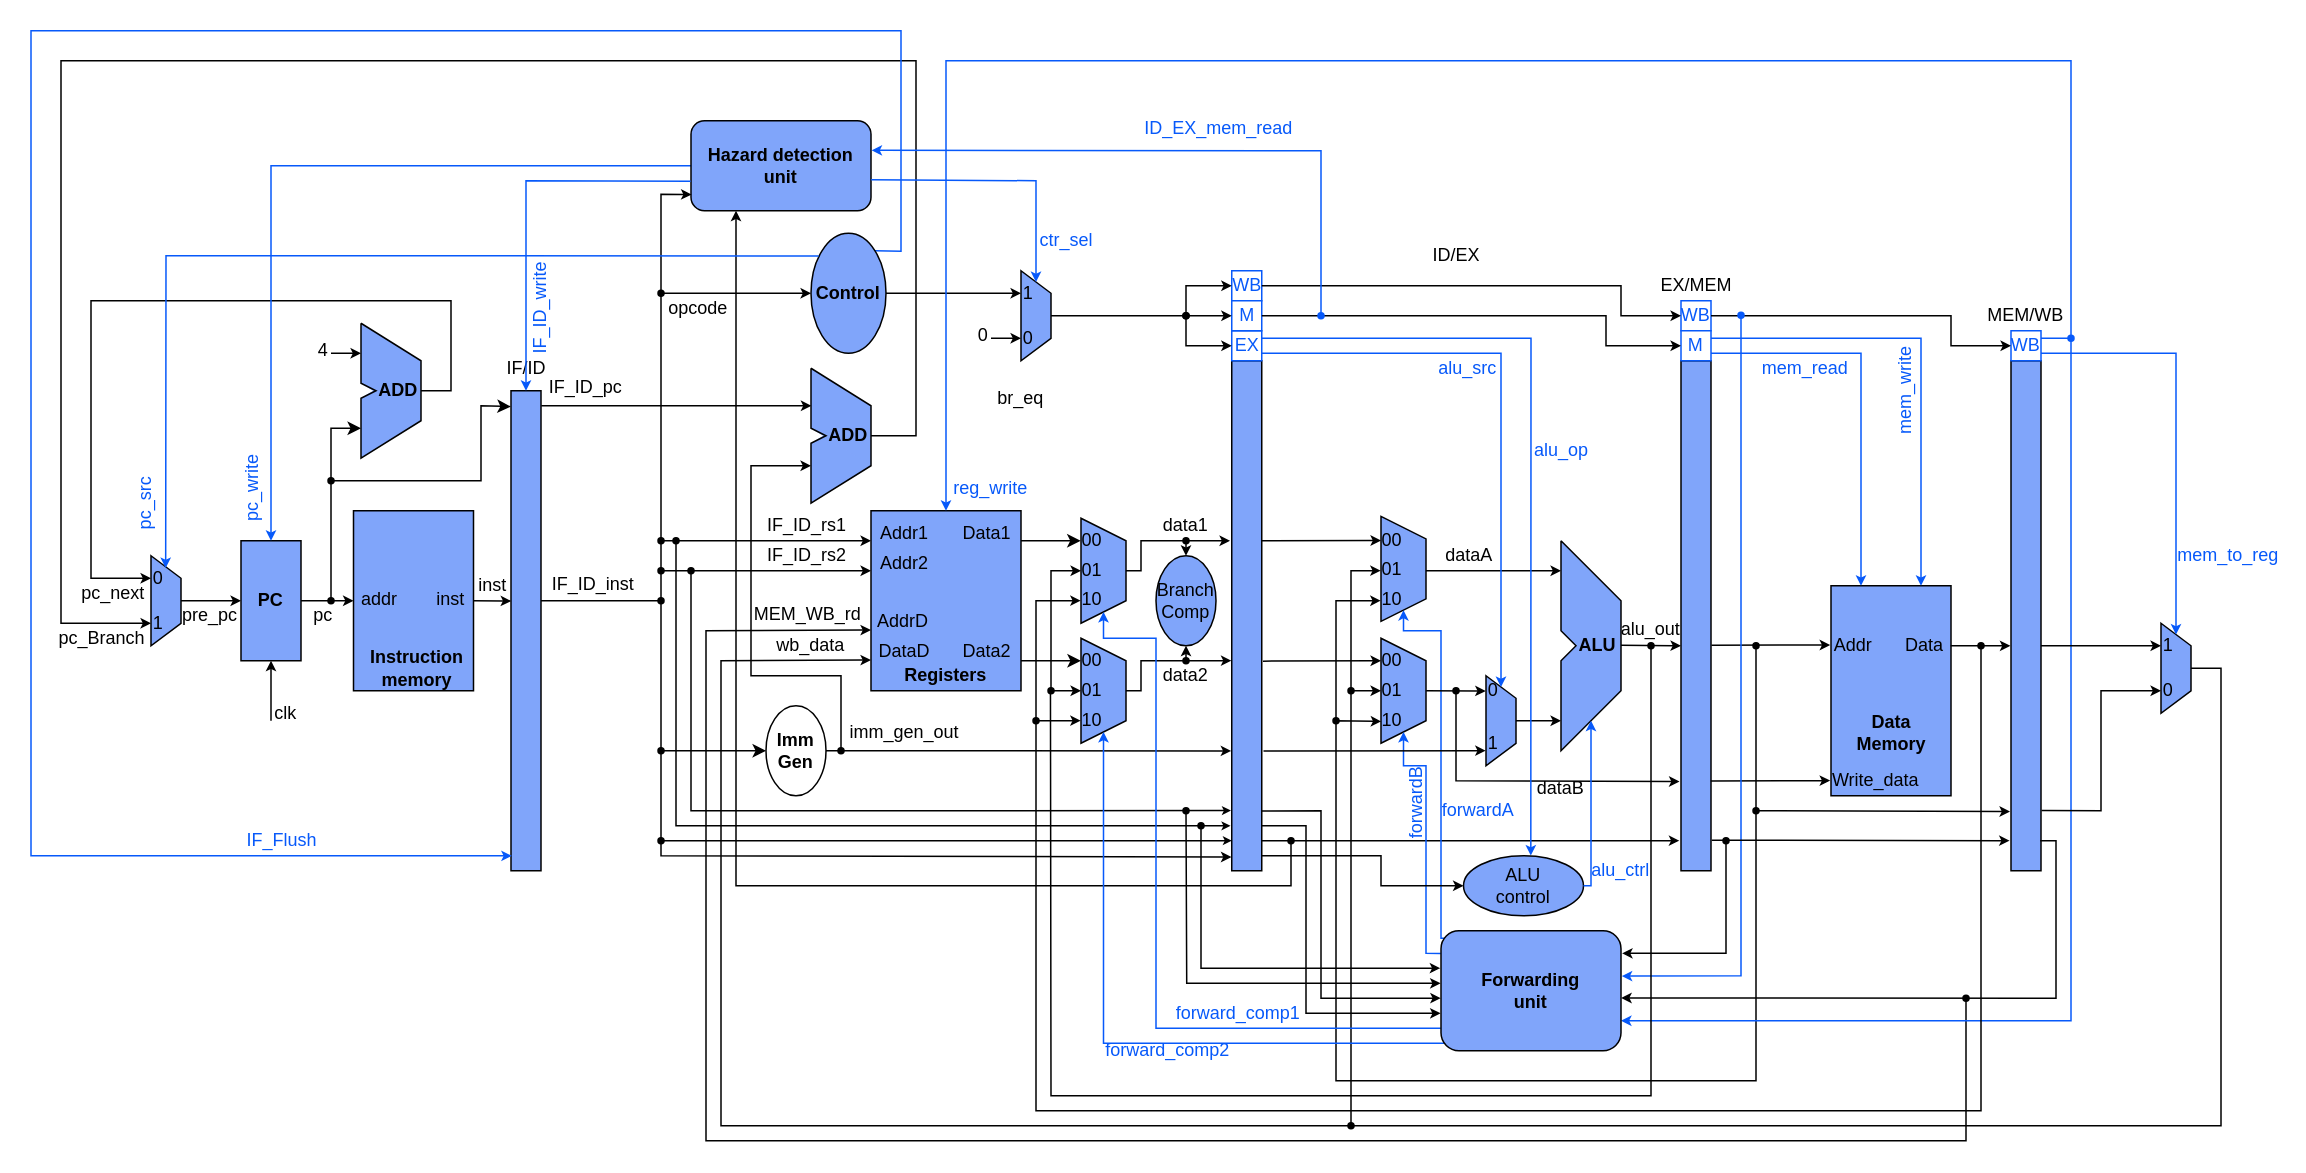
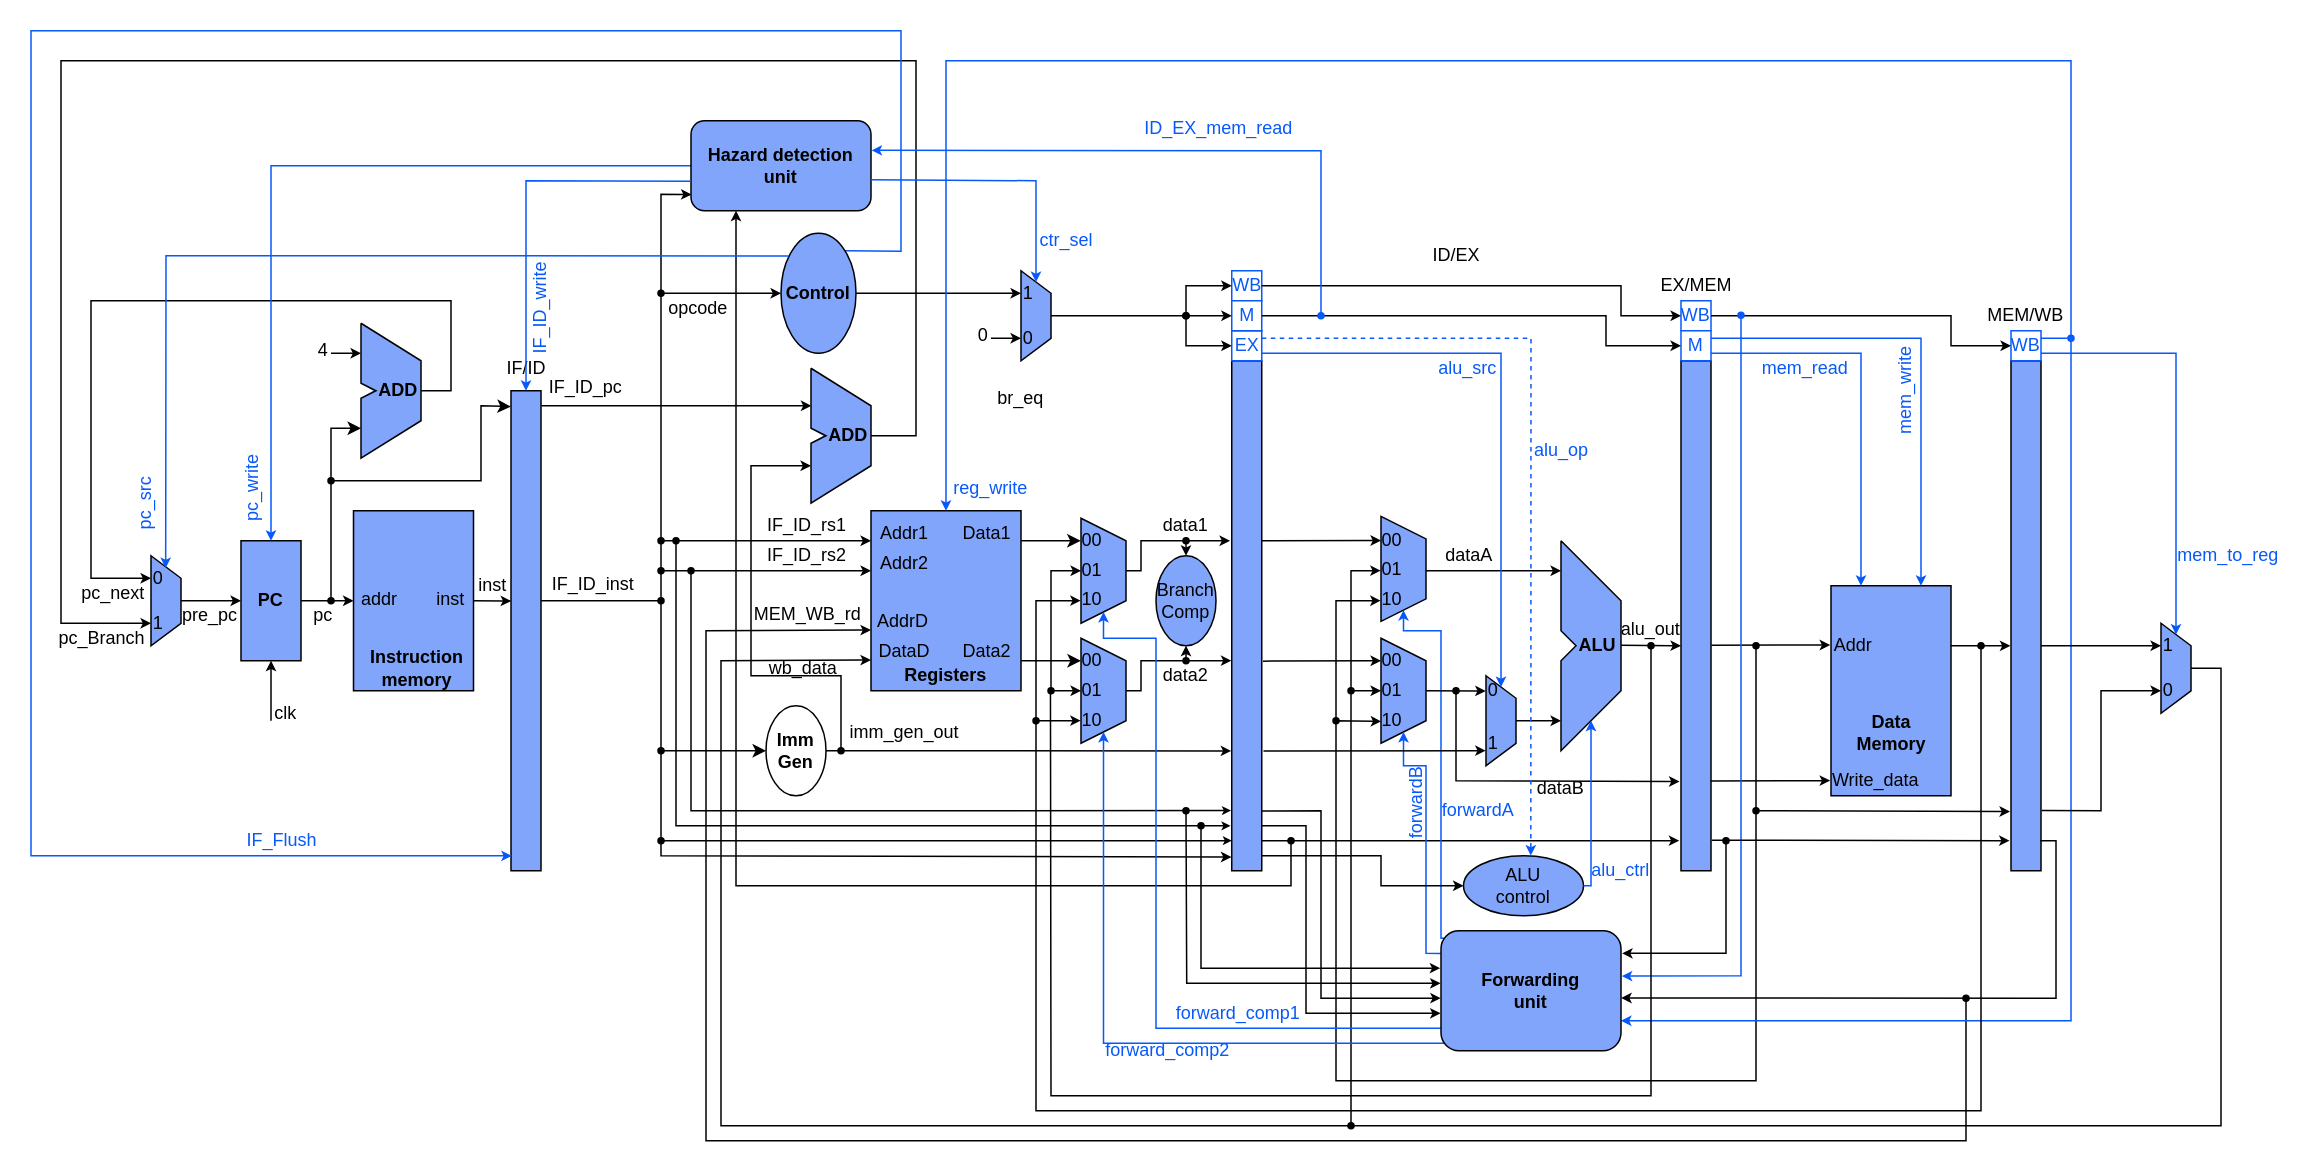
node "Control": moved (848, 293) -> (818, 293)
edge "EX" -> "ALU control": style solid -> dashed
node "wb_data": moved (811, 646) -> (803, 668)
node "Data": removed
